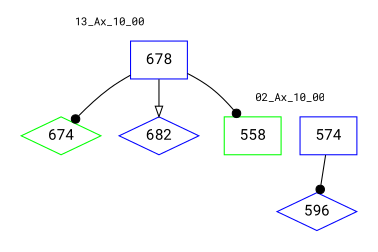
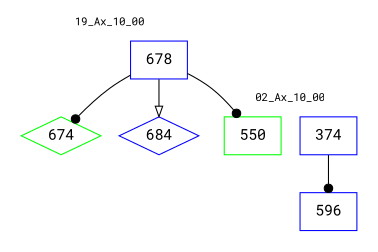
cluster "13_Ax_10_00": label "13_Ax_10_00" -> "19_Ax_10_00"
node "682": label "682" -> "684"
node "558": label "558" -> "550"
node "574": label "574" -> "374"
node "596": shape diamond -> box
